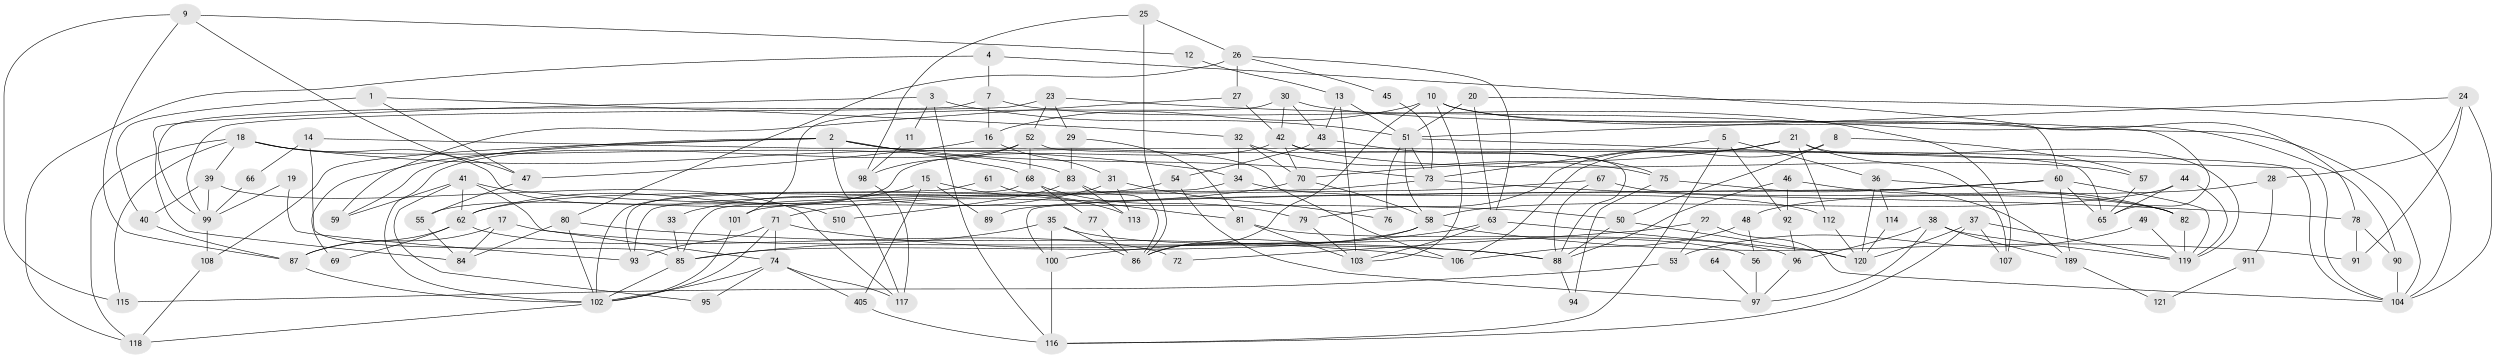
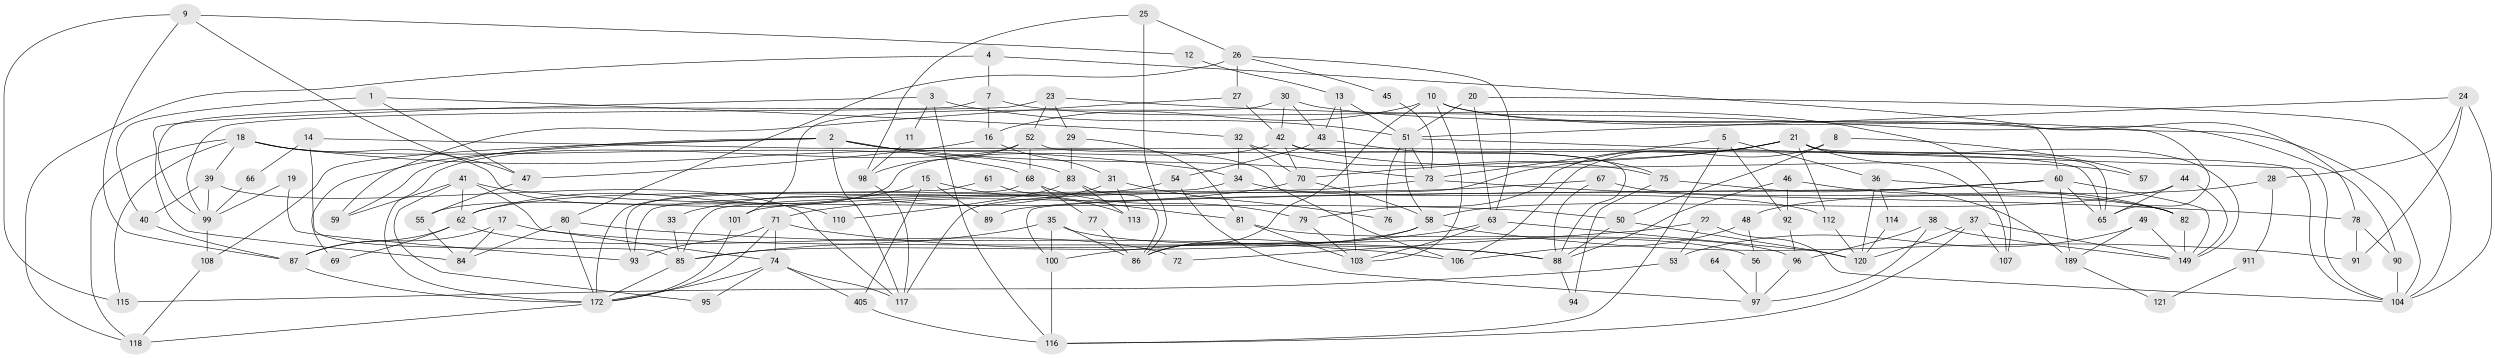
edge "21" -- "117": added
edge "57" -- "65": now "21" -- "65"
node "510": label "510" -> "110"
edge "38" -- "189": now "49" -- "189"
node "119": label "119" -> "149"
node "102": label "102" -> "172"
